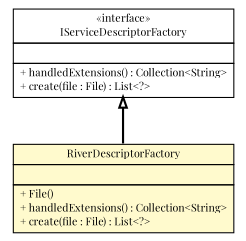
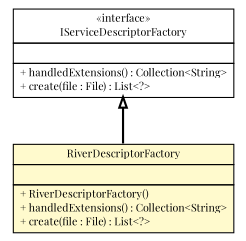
node "RiverDescriptorFactory": text "+ File()" -> "+ RiverDescriptorFactory()"
